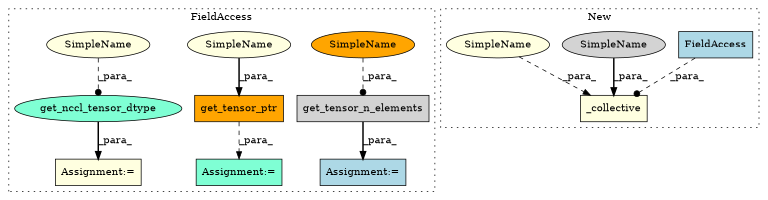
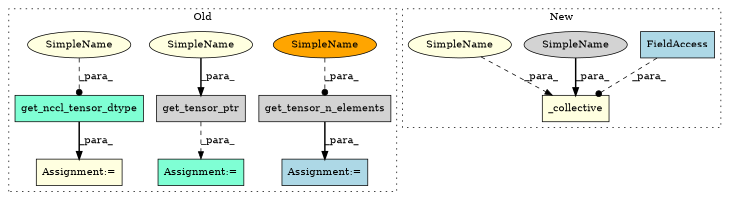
cluster "FieldAccess": label "FieldAccess" -> "Old"
node "get_nccl_tensor_dtype": shape ellipse -> box
node "get_tensor_ptr": fillcolor orange -> lightgrey
